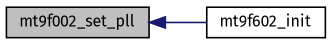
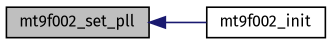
node "mt9f602_init": label "mt9f602_init" -> "mt9f002_init"
